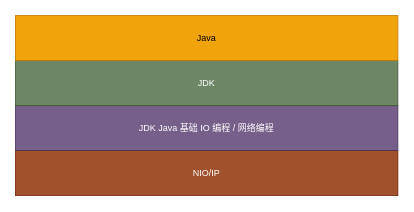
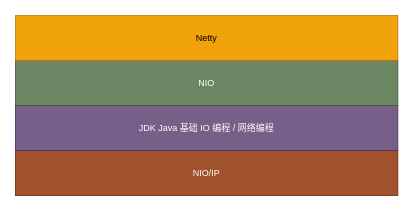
node "Java": label "Java" -> "Netty"
node "JDK": label "JDK" -> "NIO"
